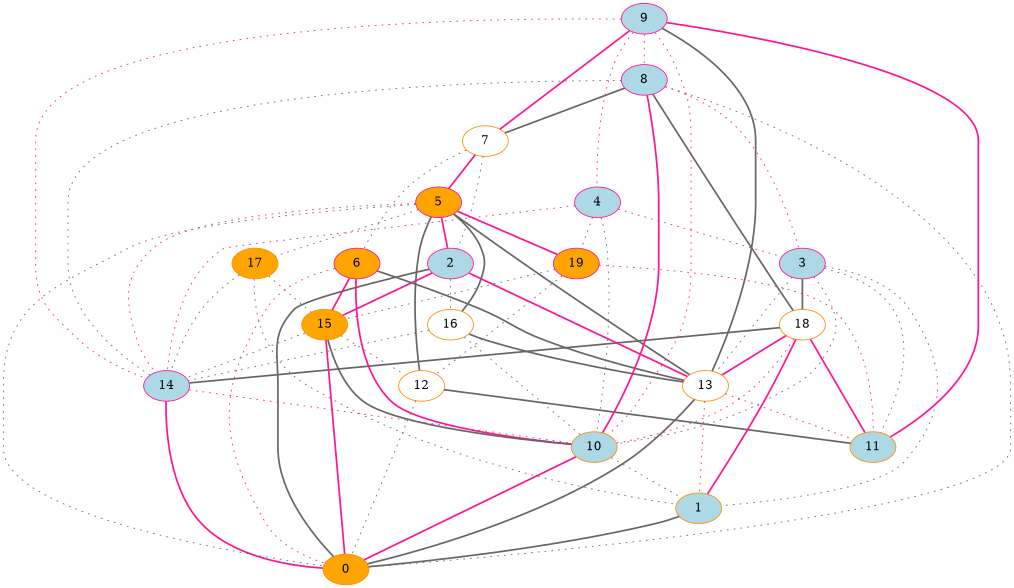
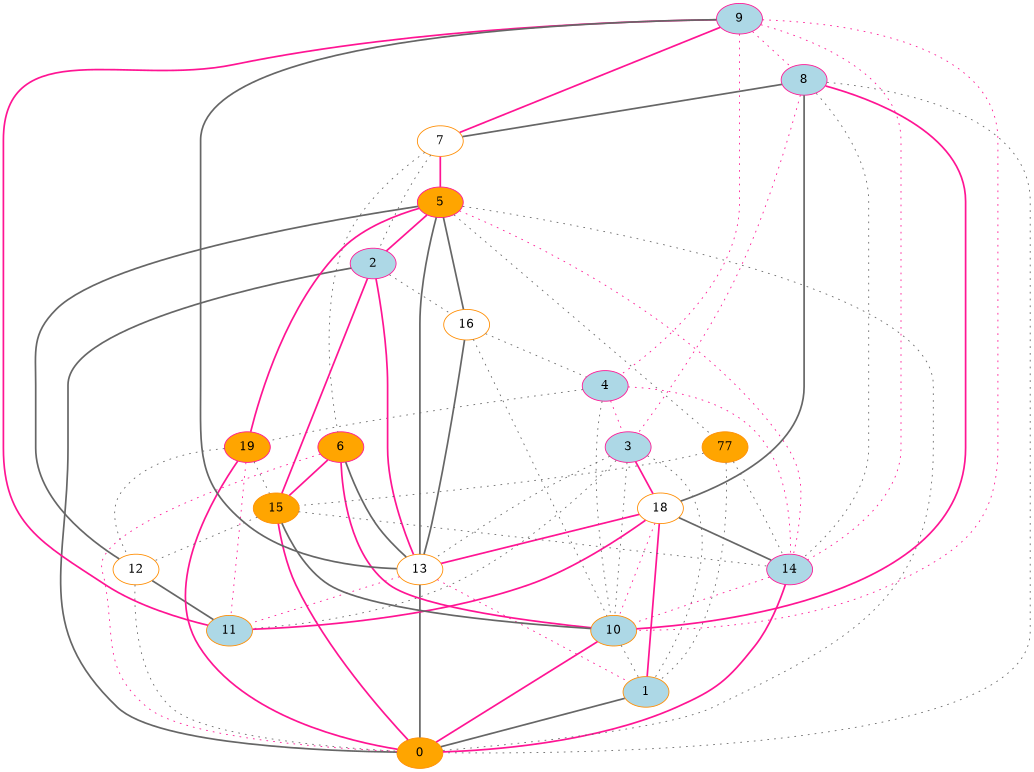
node "17": label "17" -> "77"
edge "3" -- "18": color gray40 -> deeppink
edge "16" -- "14": now "16" -- "4"
edge "19" -- "0": added
